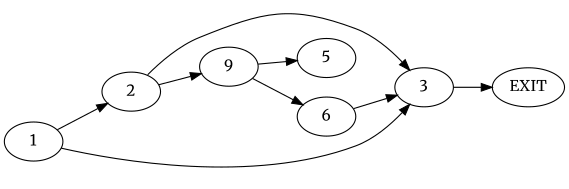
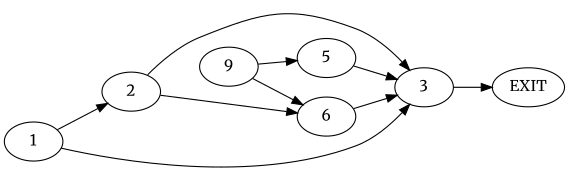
edge "5" -> "3": added
edge "2" -> "9": now "2" -> "6"
